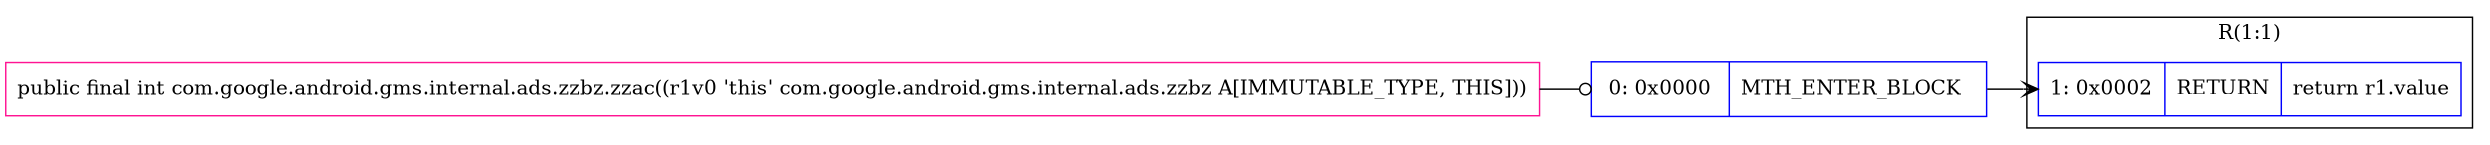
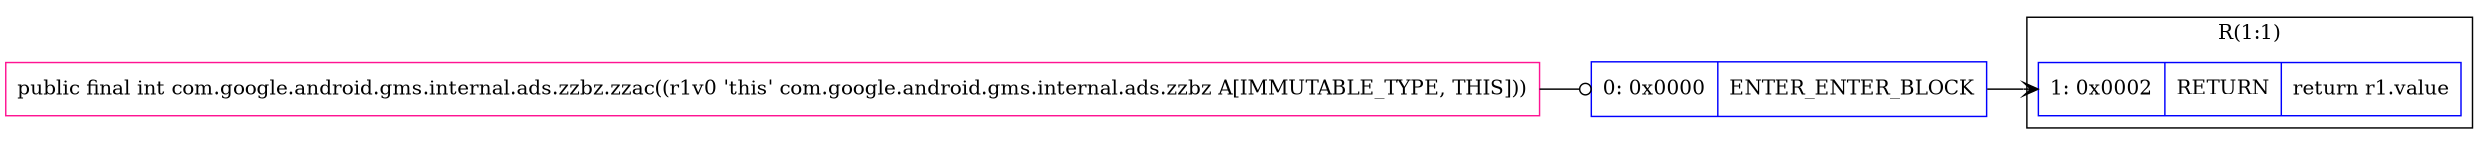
node "0: 0x0000": text "MTH_ENTER_BLOCK" -> "ENTER_ENTER_BLOCK"
